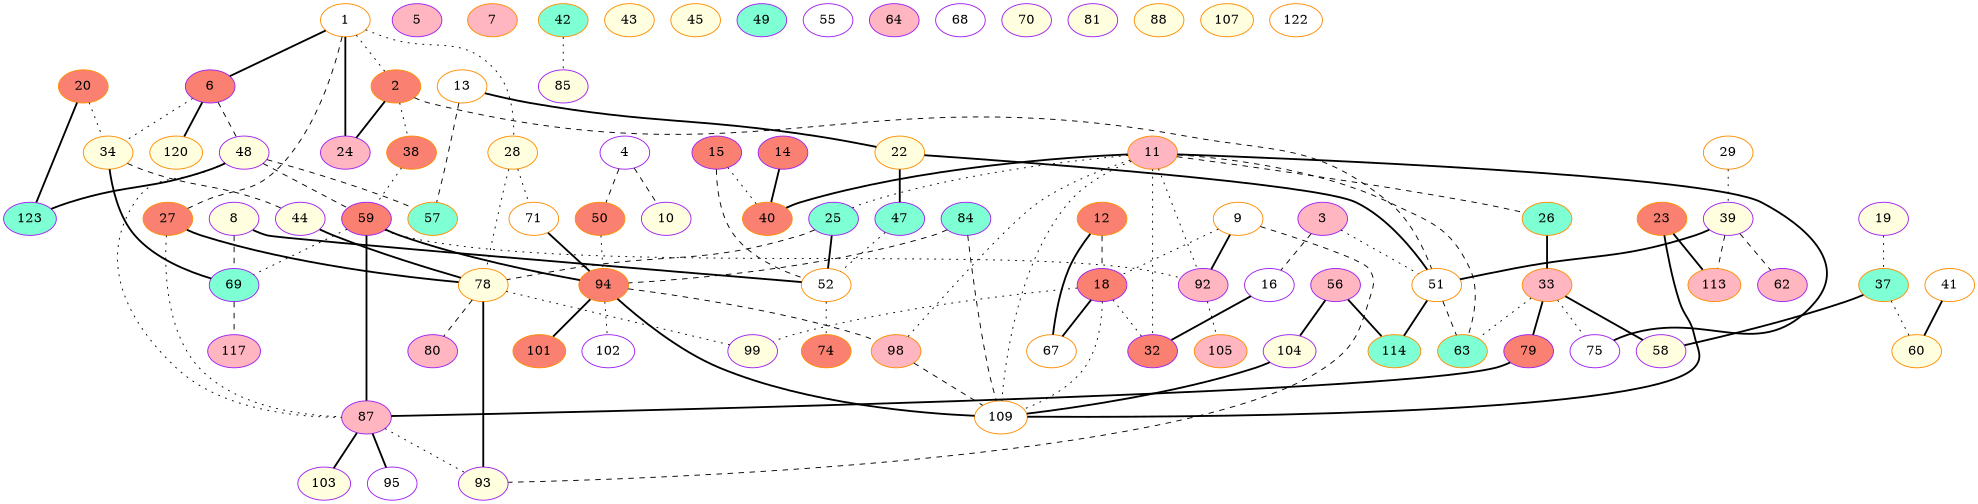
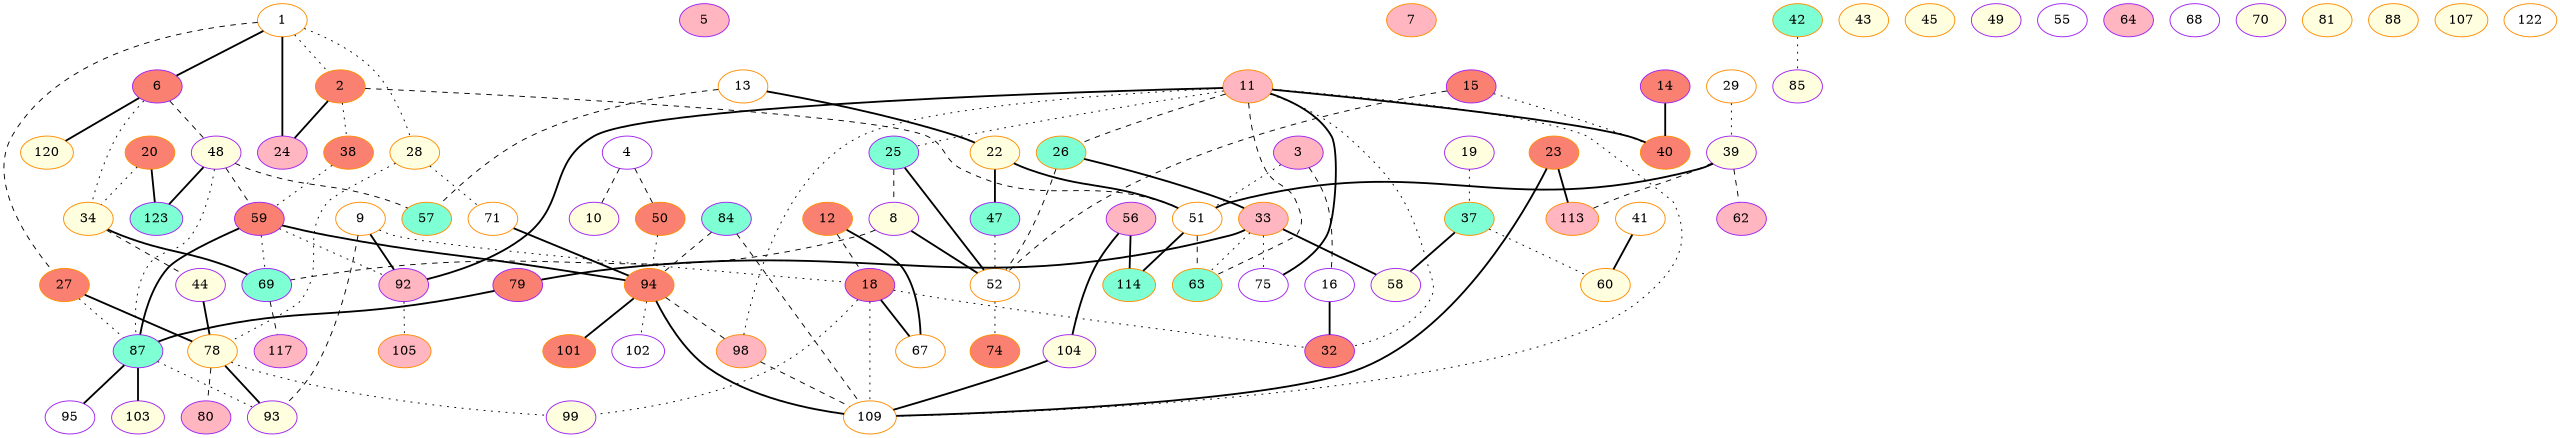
node "49": fillcolor aquamarine -> lightyellow
node "81": color purple -> darkorange
edge "11" -- "92": style dotted -> bold
edge "26" -- "52": added
edge "25" -- "78": now "25" -- "8"
node "87": fillcolor lightpink -> aquamarine
